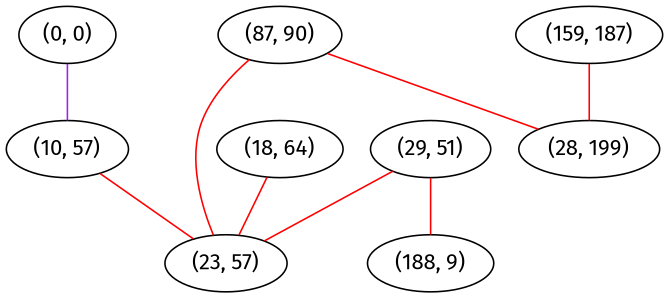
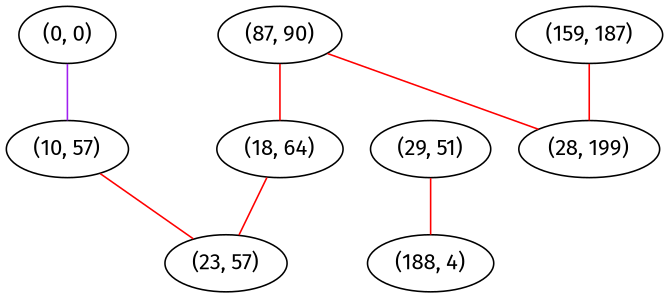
edge "(87, 90)" -- "(23, 57)": now "(87, 90)" -- "(18, 64)"
edge "(29, 51)" -- "(23, 57)": removed
node "(188, 9)": label "(188, 9)" -> "(188, 4)"
